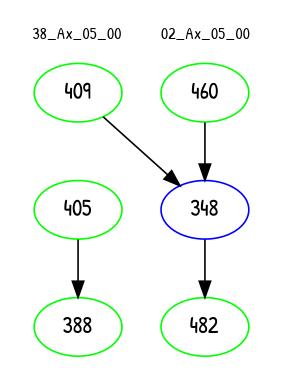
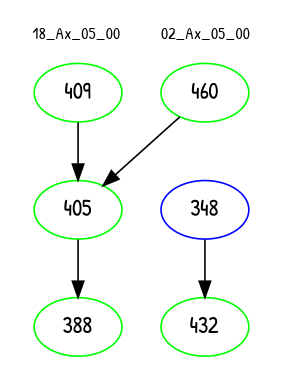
cluster "38_Ax_05_00": label "38_Ax_05_00" -> "18_Ax_05_00"
edge "409" -> "348": now "409" -> "405"
edge "460" -> "348": now "460" -> "405"
node "482": label "482" -> "432"
